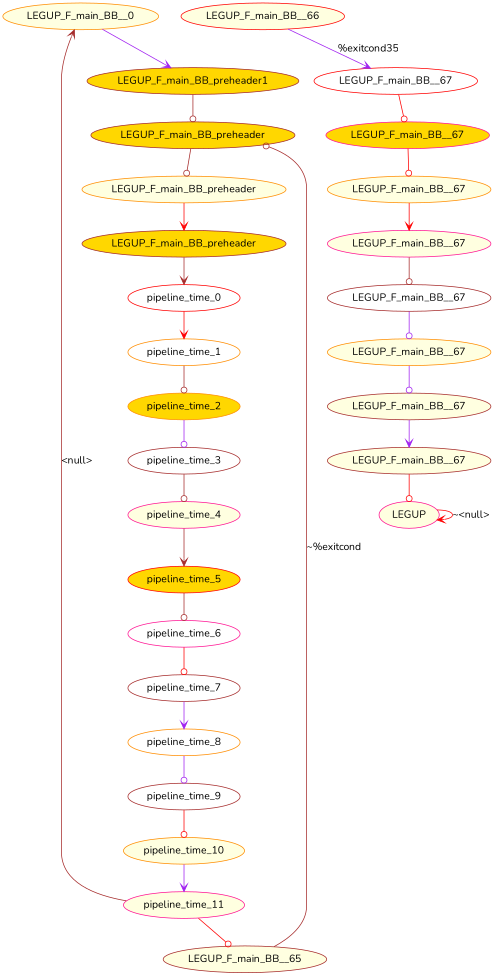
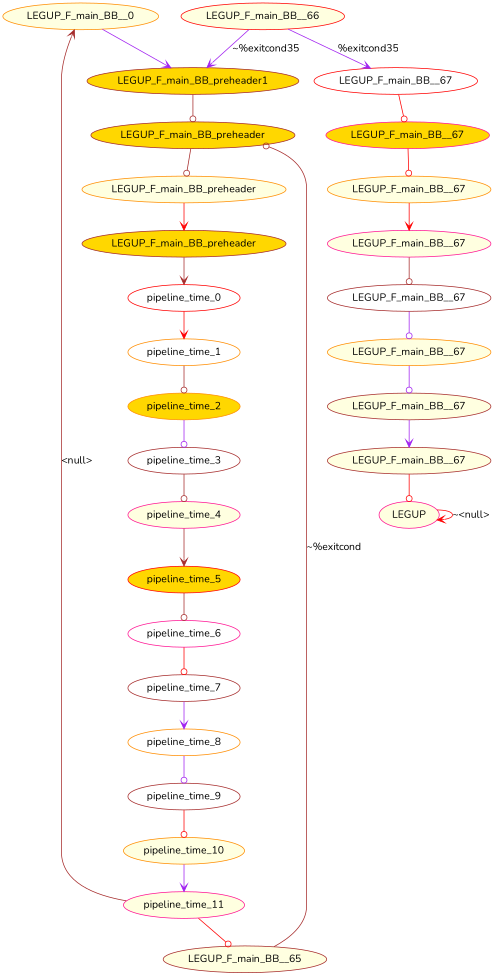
edge "LEGUP_F_main_BB__66" -> "LEGUP_F_main_BB_preheader1": added, label "~%exitcond35"
